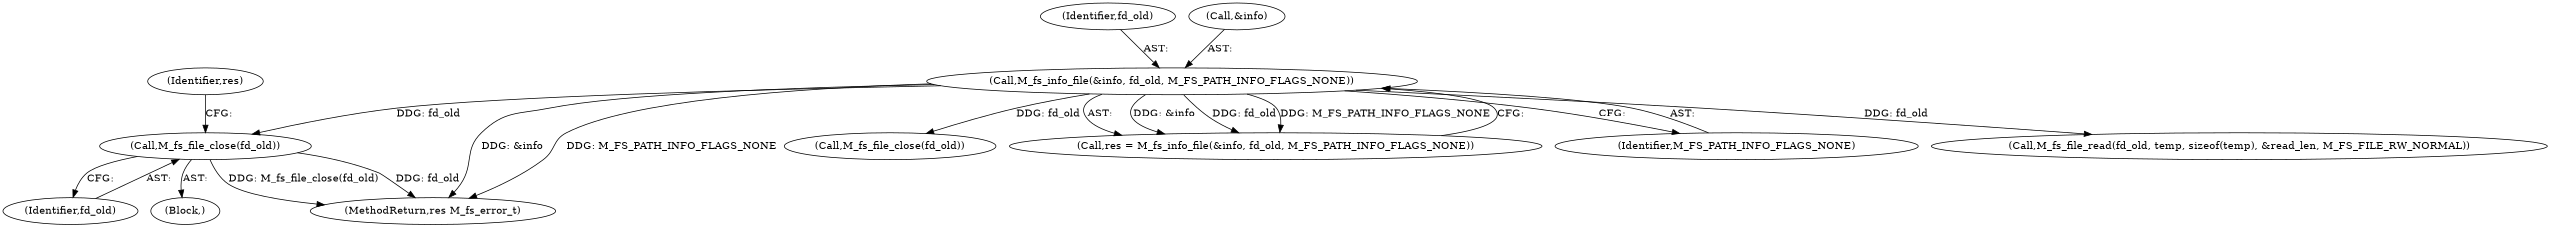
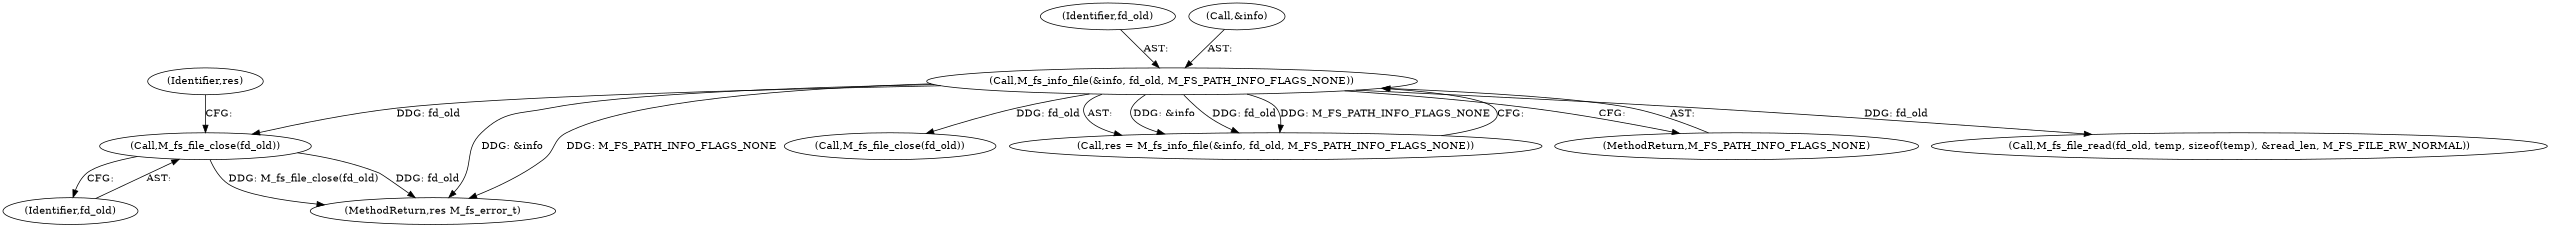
node "(Identifier,M_FS_PATH_INFO_FLAGS_NONE)": label "(Identifier,M_FS_PATH_INFO_FLAGS_NONE)" -> "(MethodReturn,M_FS_PATH_INFO_FLAGS_NONE)"
node "(Block,)": removed
